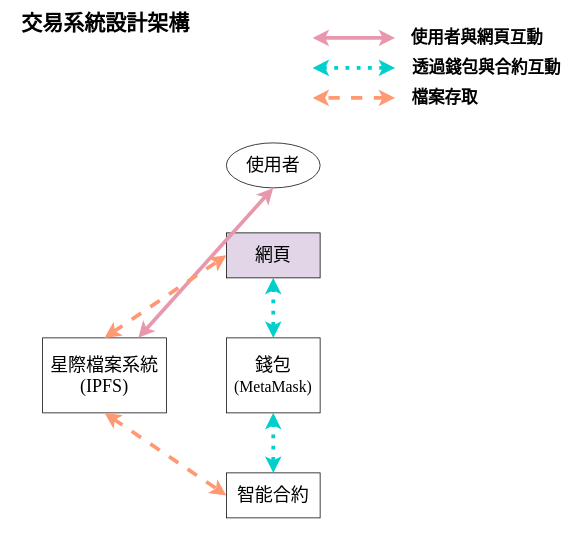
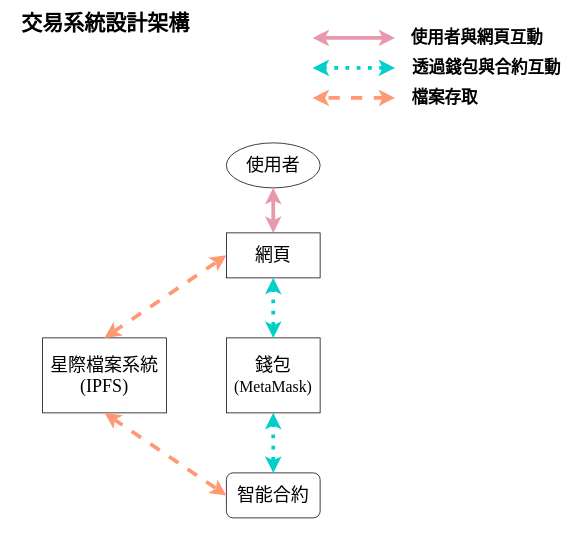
edge "使用者" -- "星際檔案系統 (IPFS)": now "使用者" -- "網頁"
node "網頁": fillcolor #e1d5e7 -> #ffffff
node "智能合約": shape rectangle -> rounded rectangle
